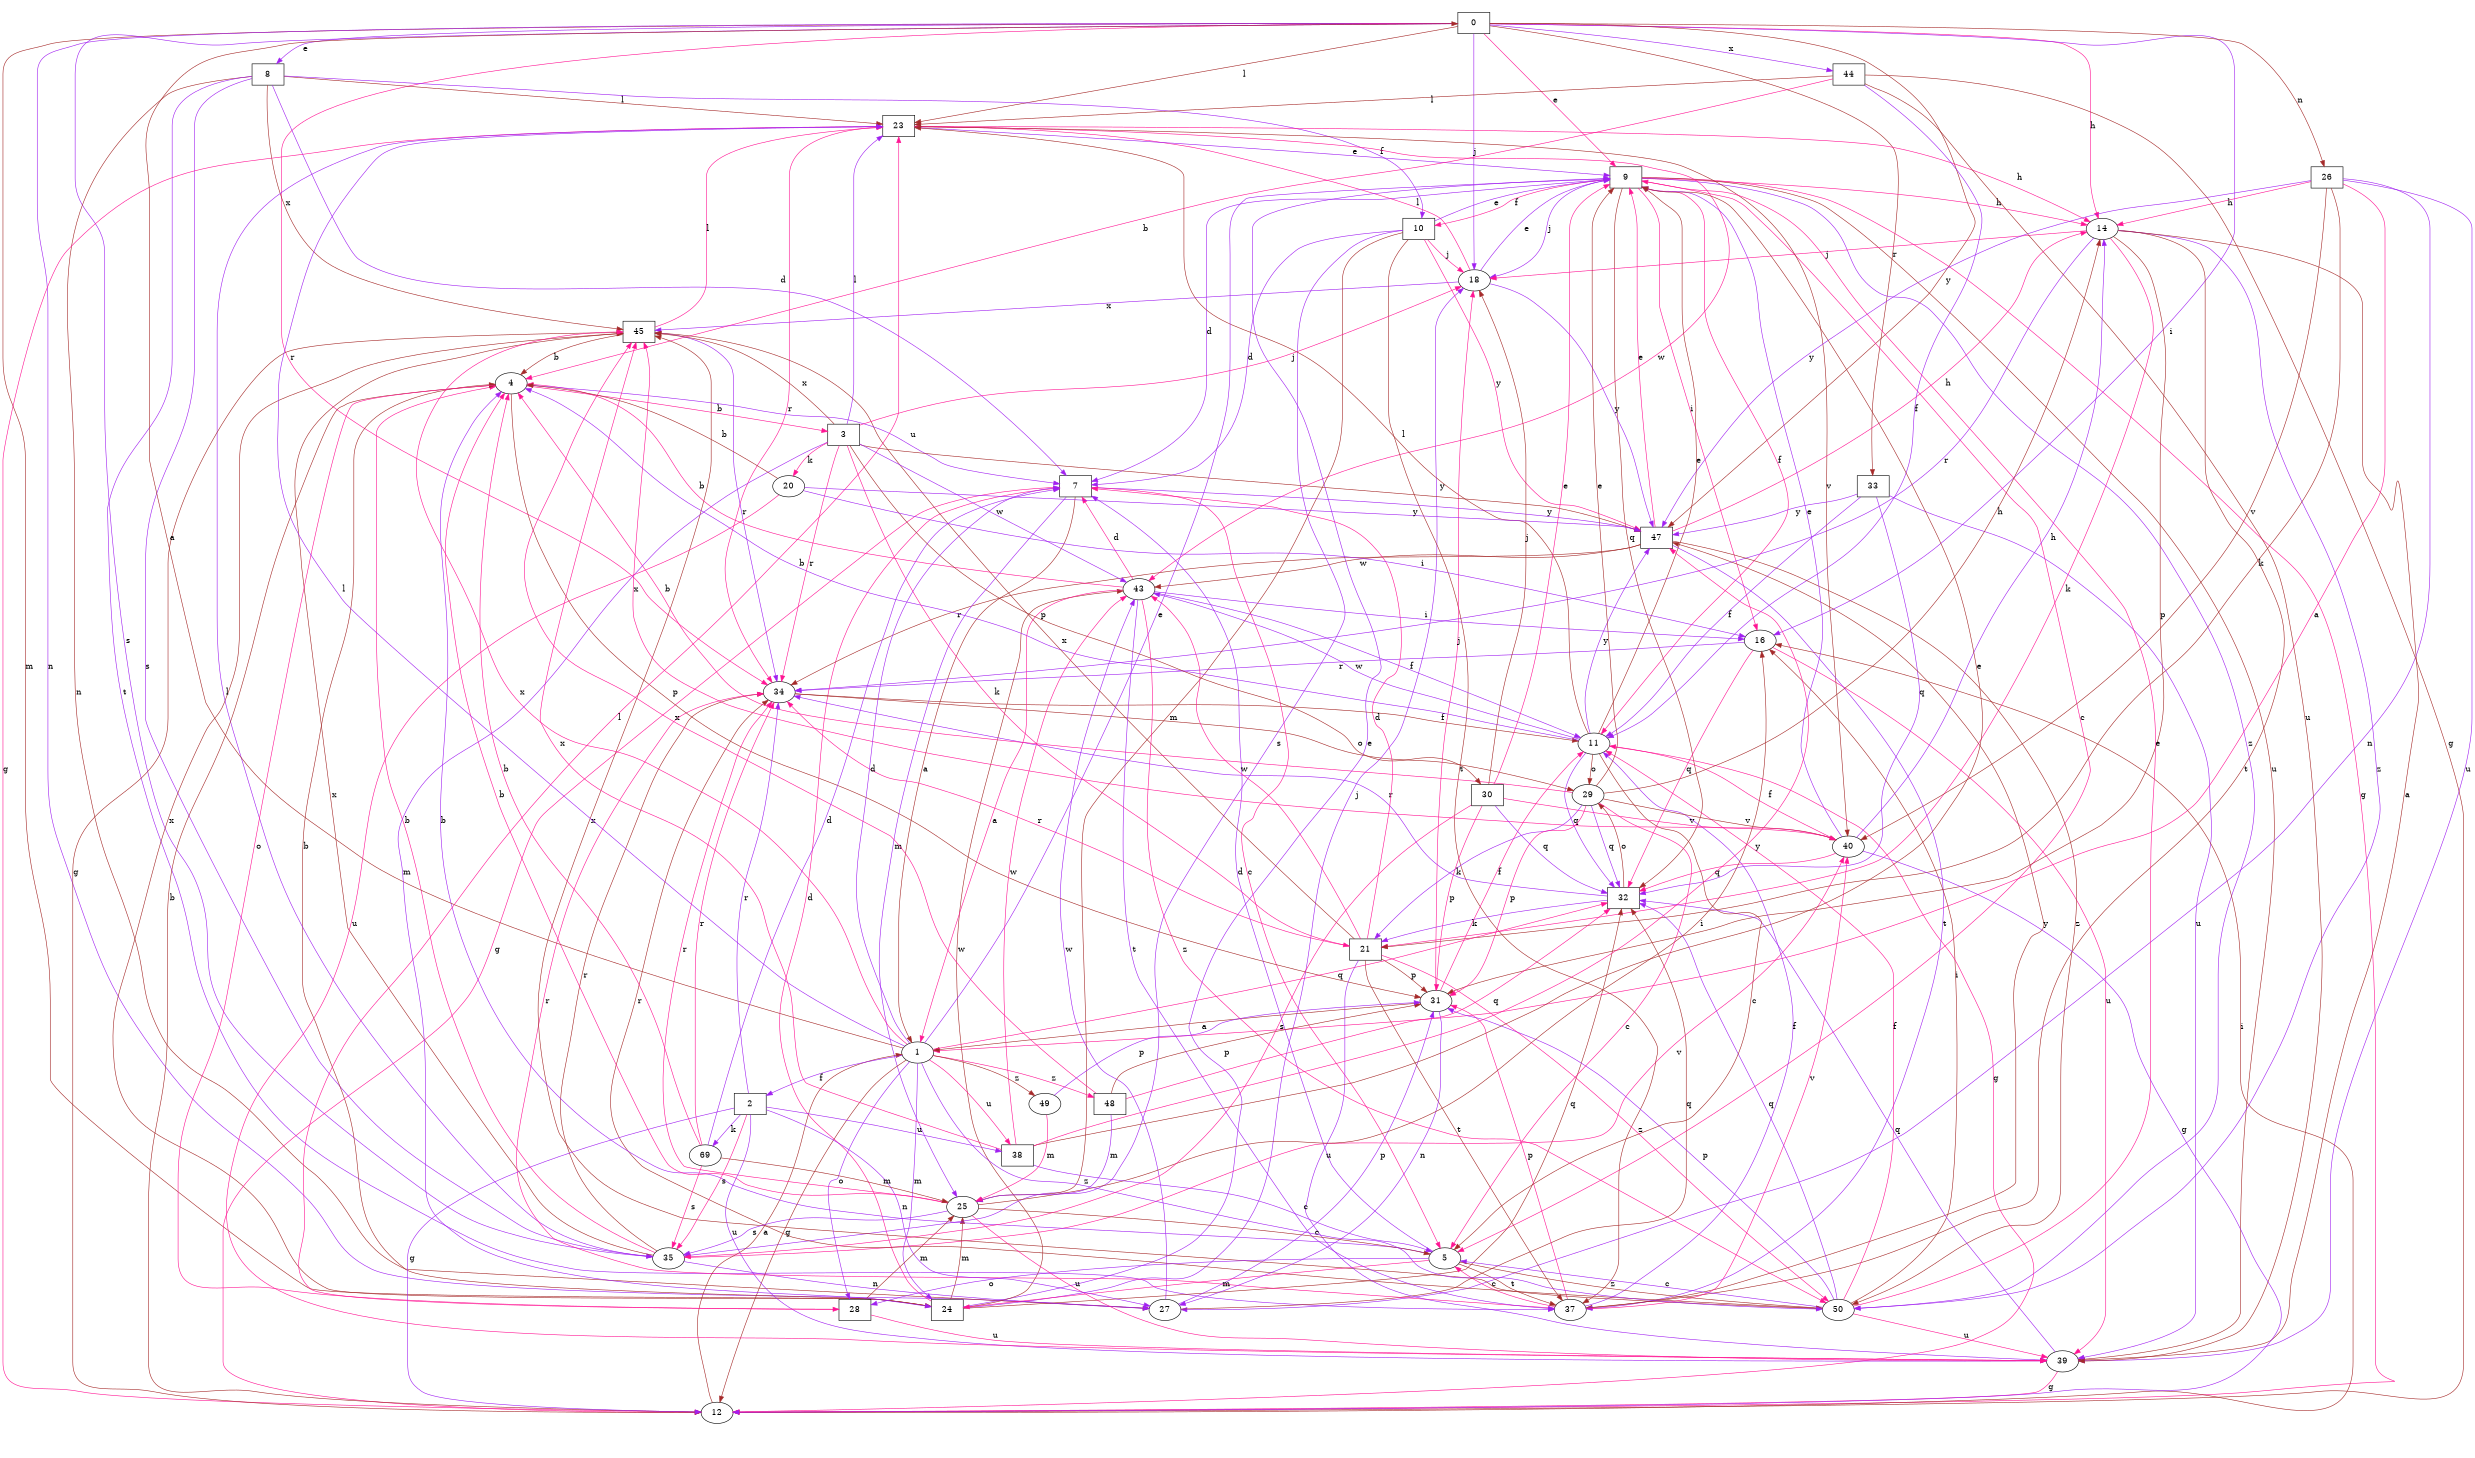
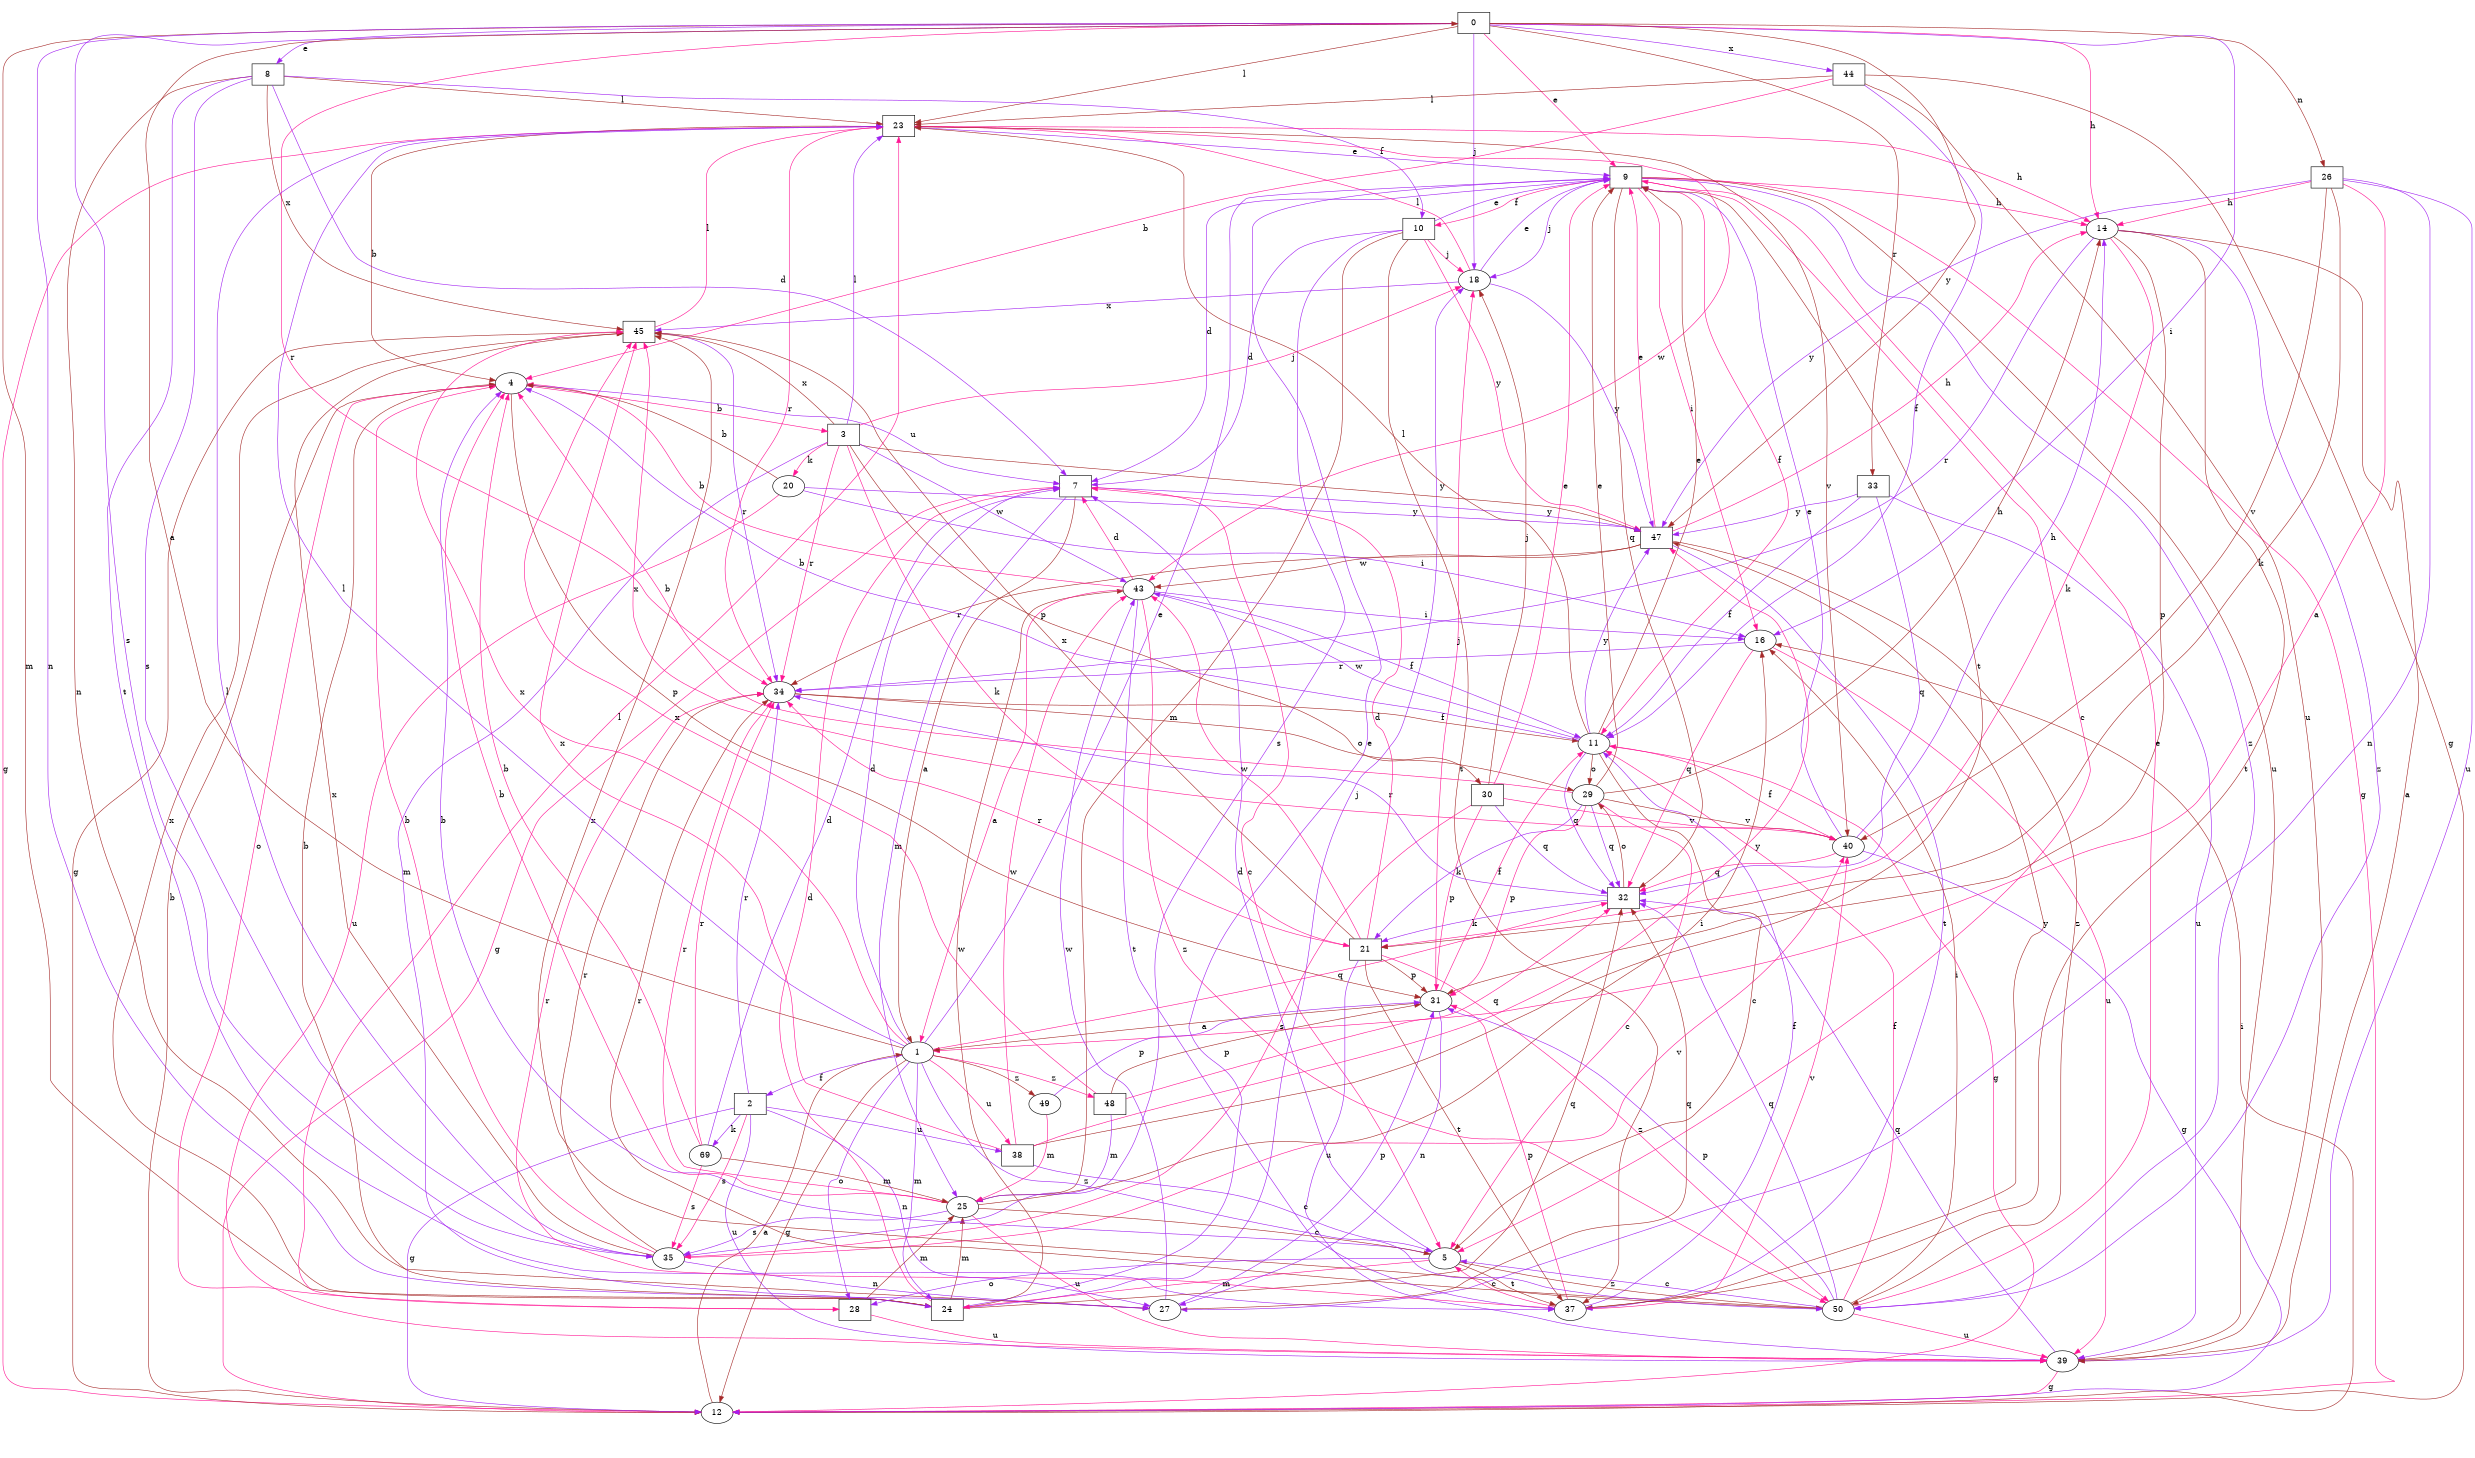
edge "14" -> "18": removed, label "j"
edge "45" -> "4": now "23" -> "4"
edge "38" -> "9": label "e" -> "t"
